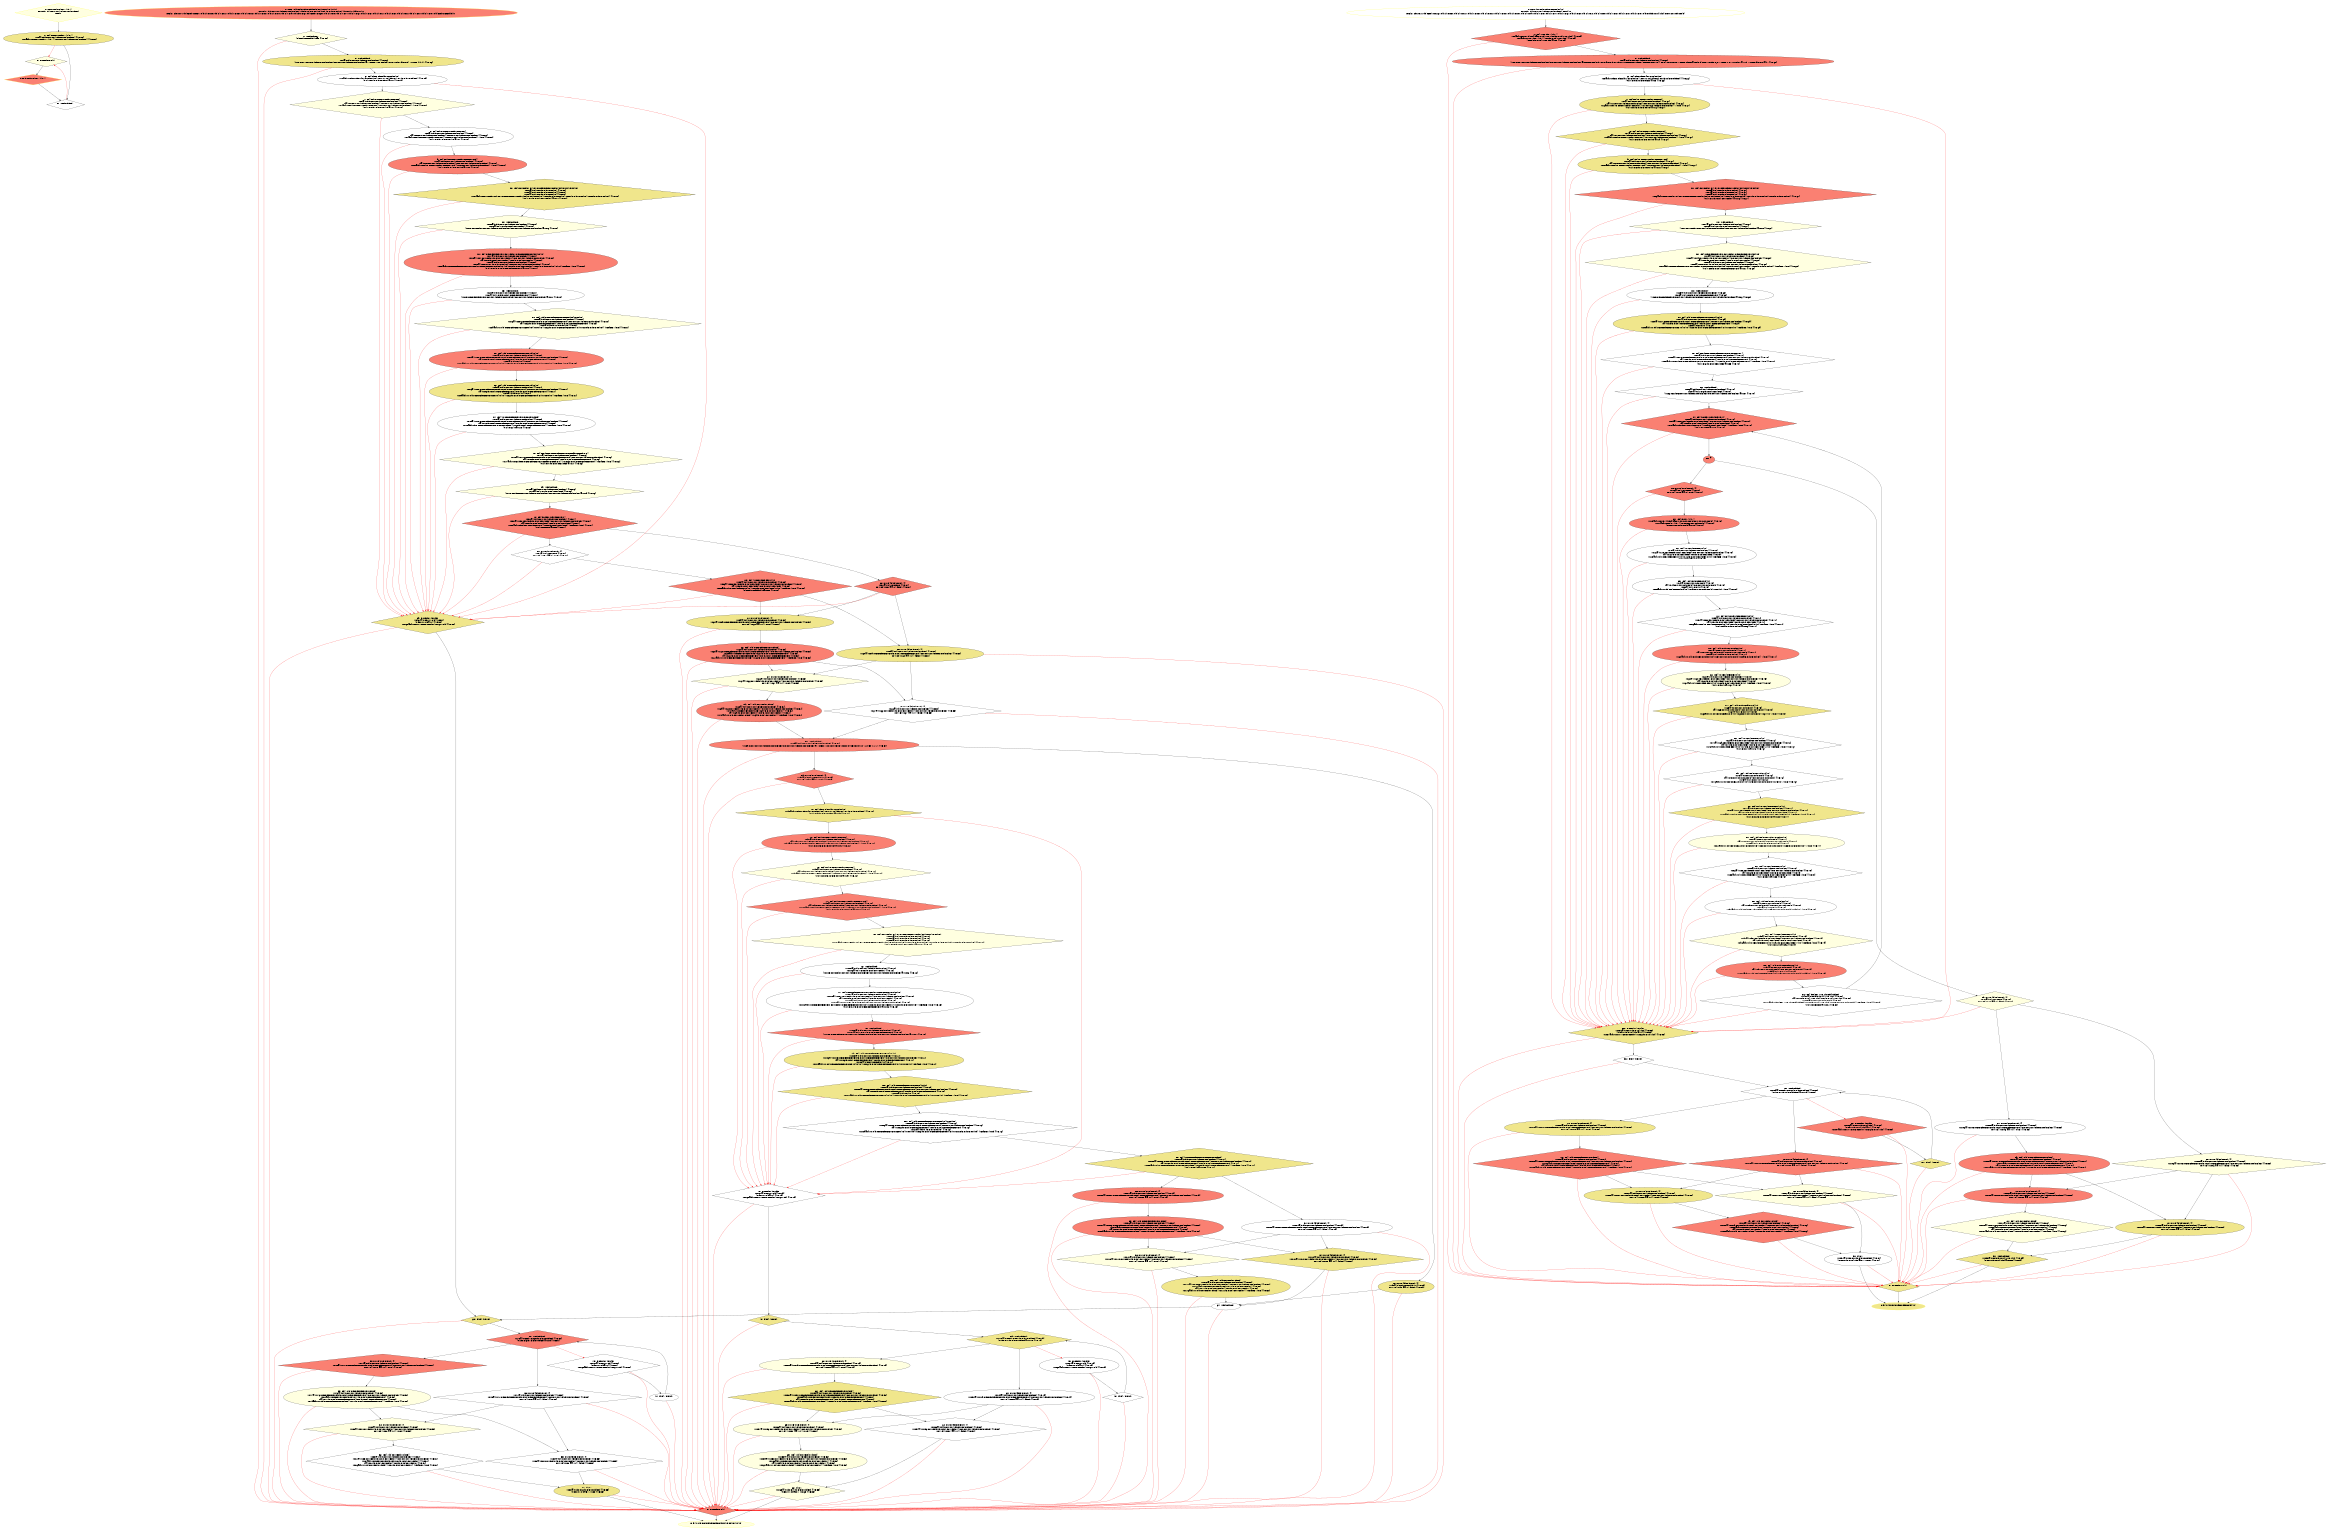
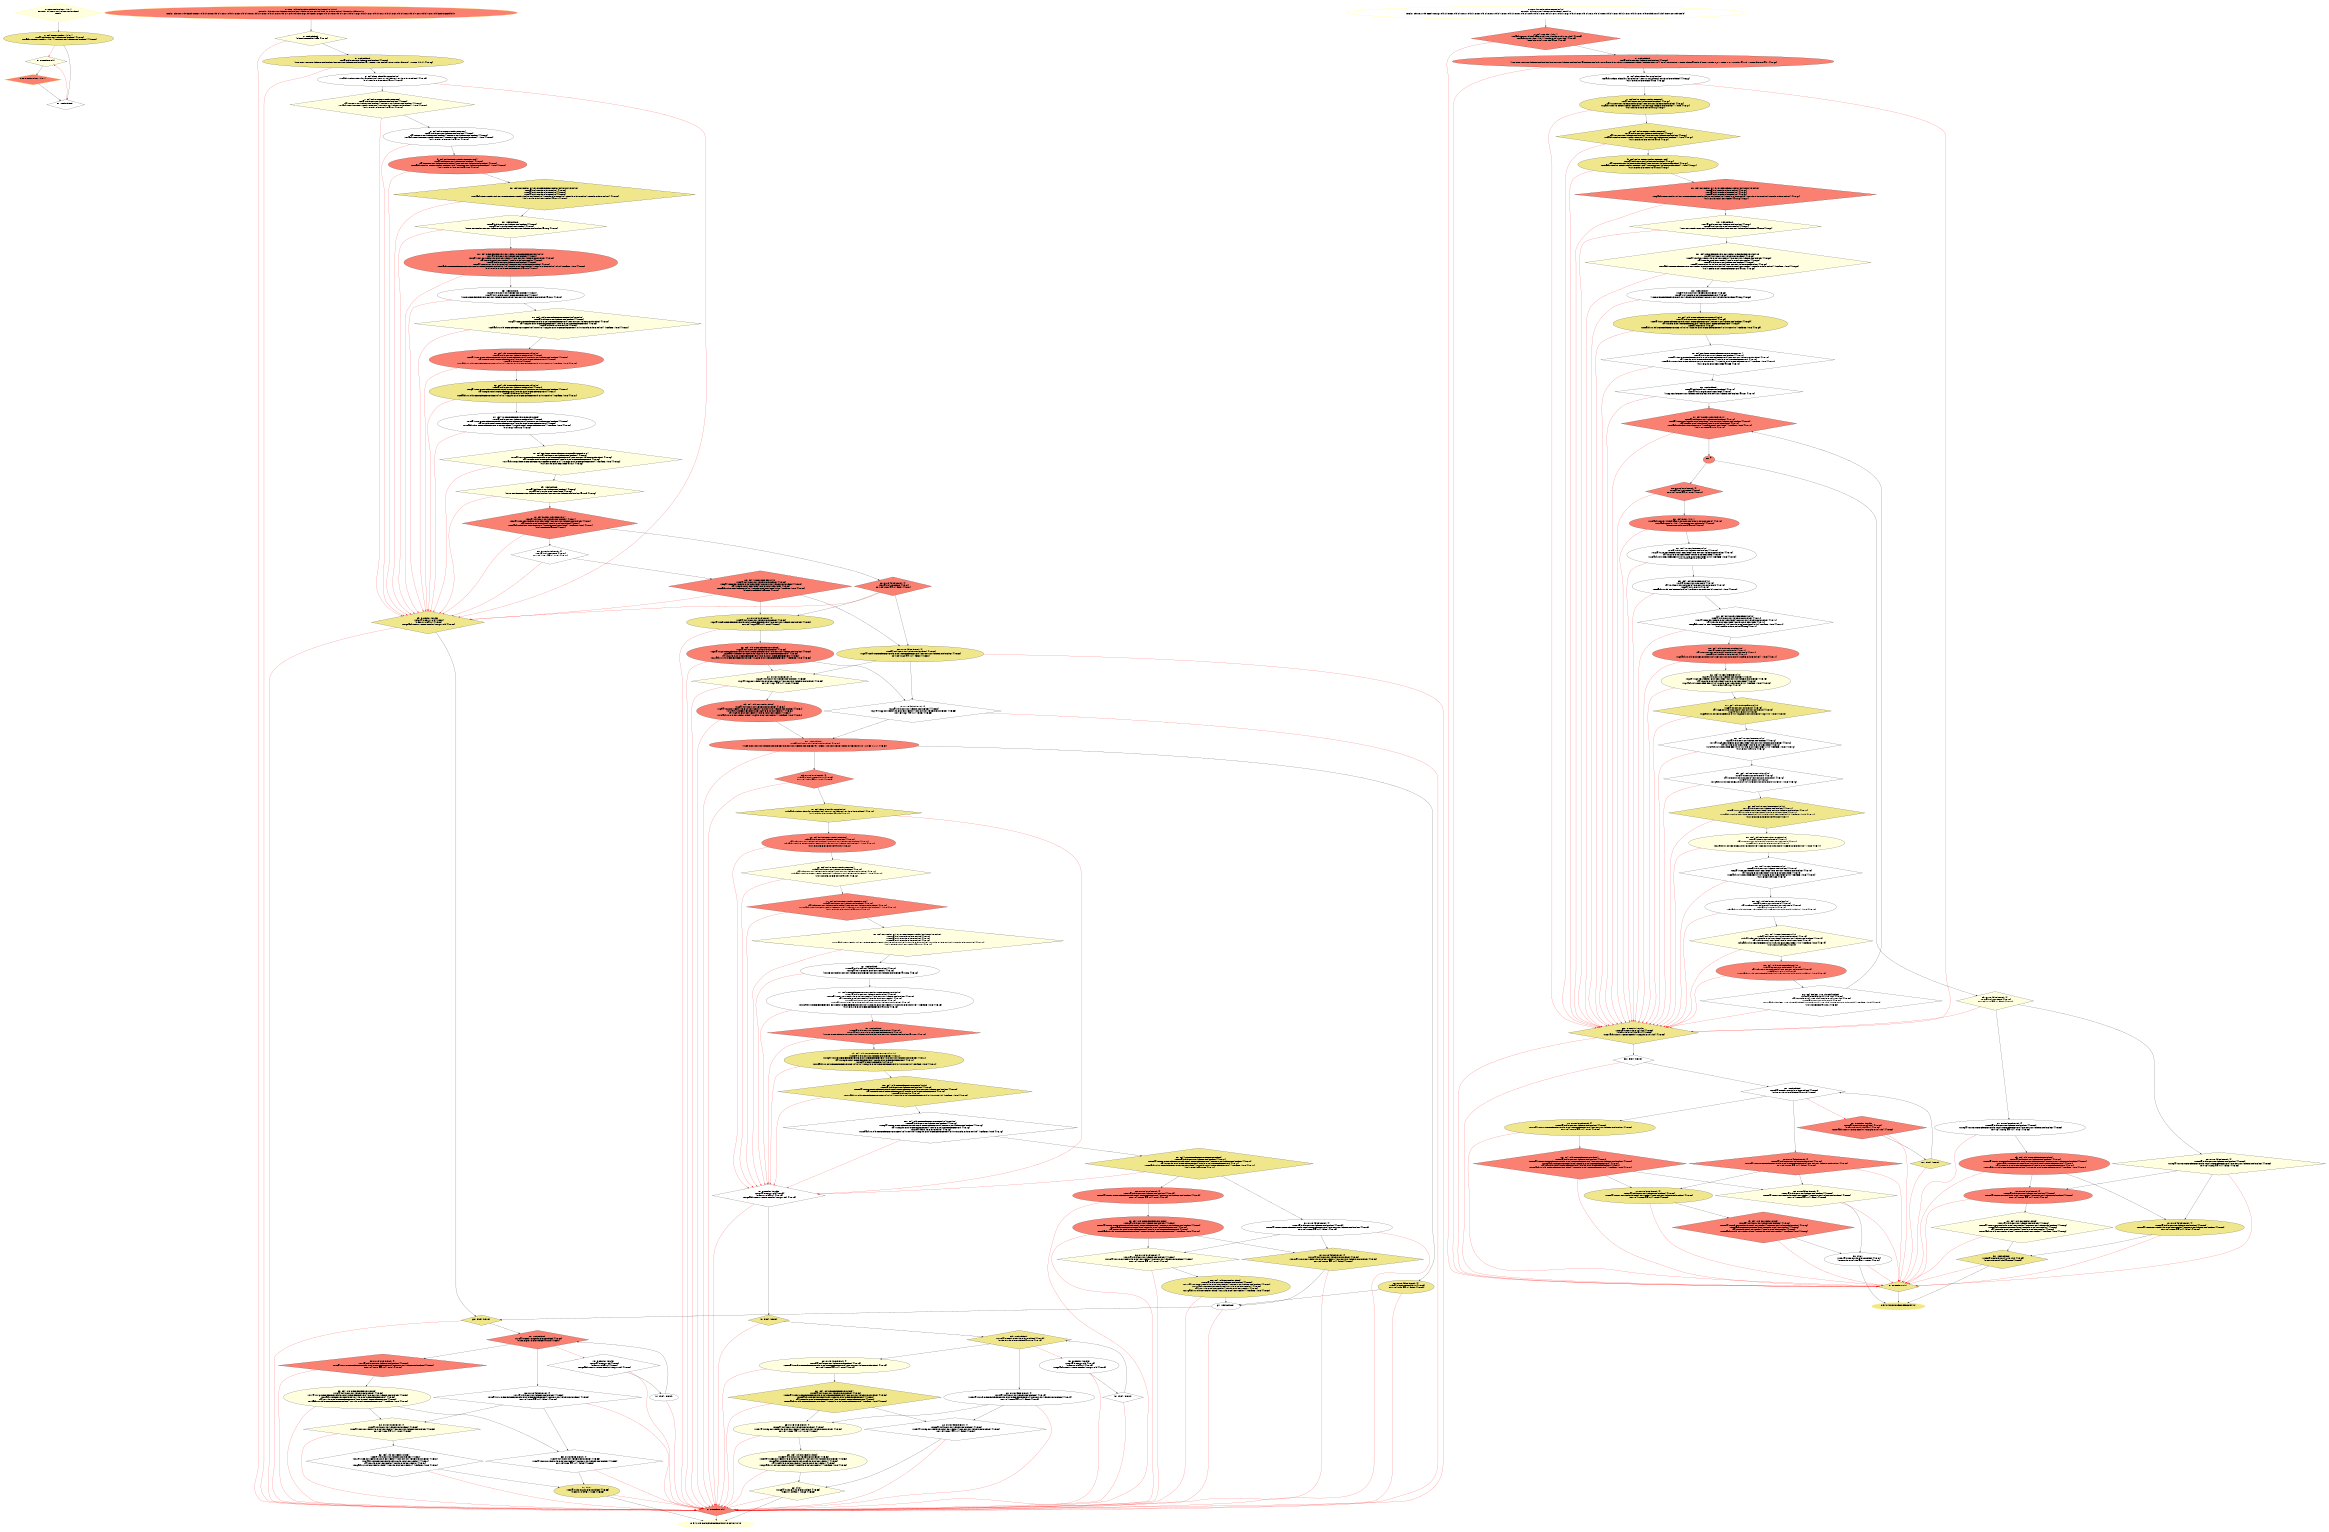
node "4:  method_new *&last_inserted_id:int=0 [line 15]": label "4:  method_new *&last_inserted_id:int=0 [line 15]" -> "4:  method_body *&last_inserted_id:int=0 [line 15]"
